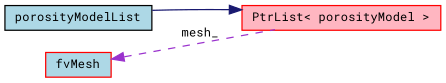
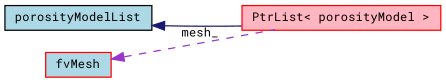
edge "porosityModelList" -> "PtrList< porosityModel >": reversed
